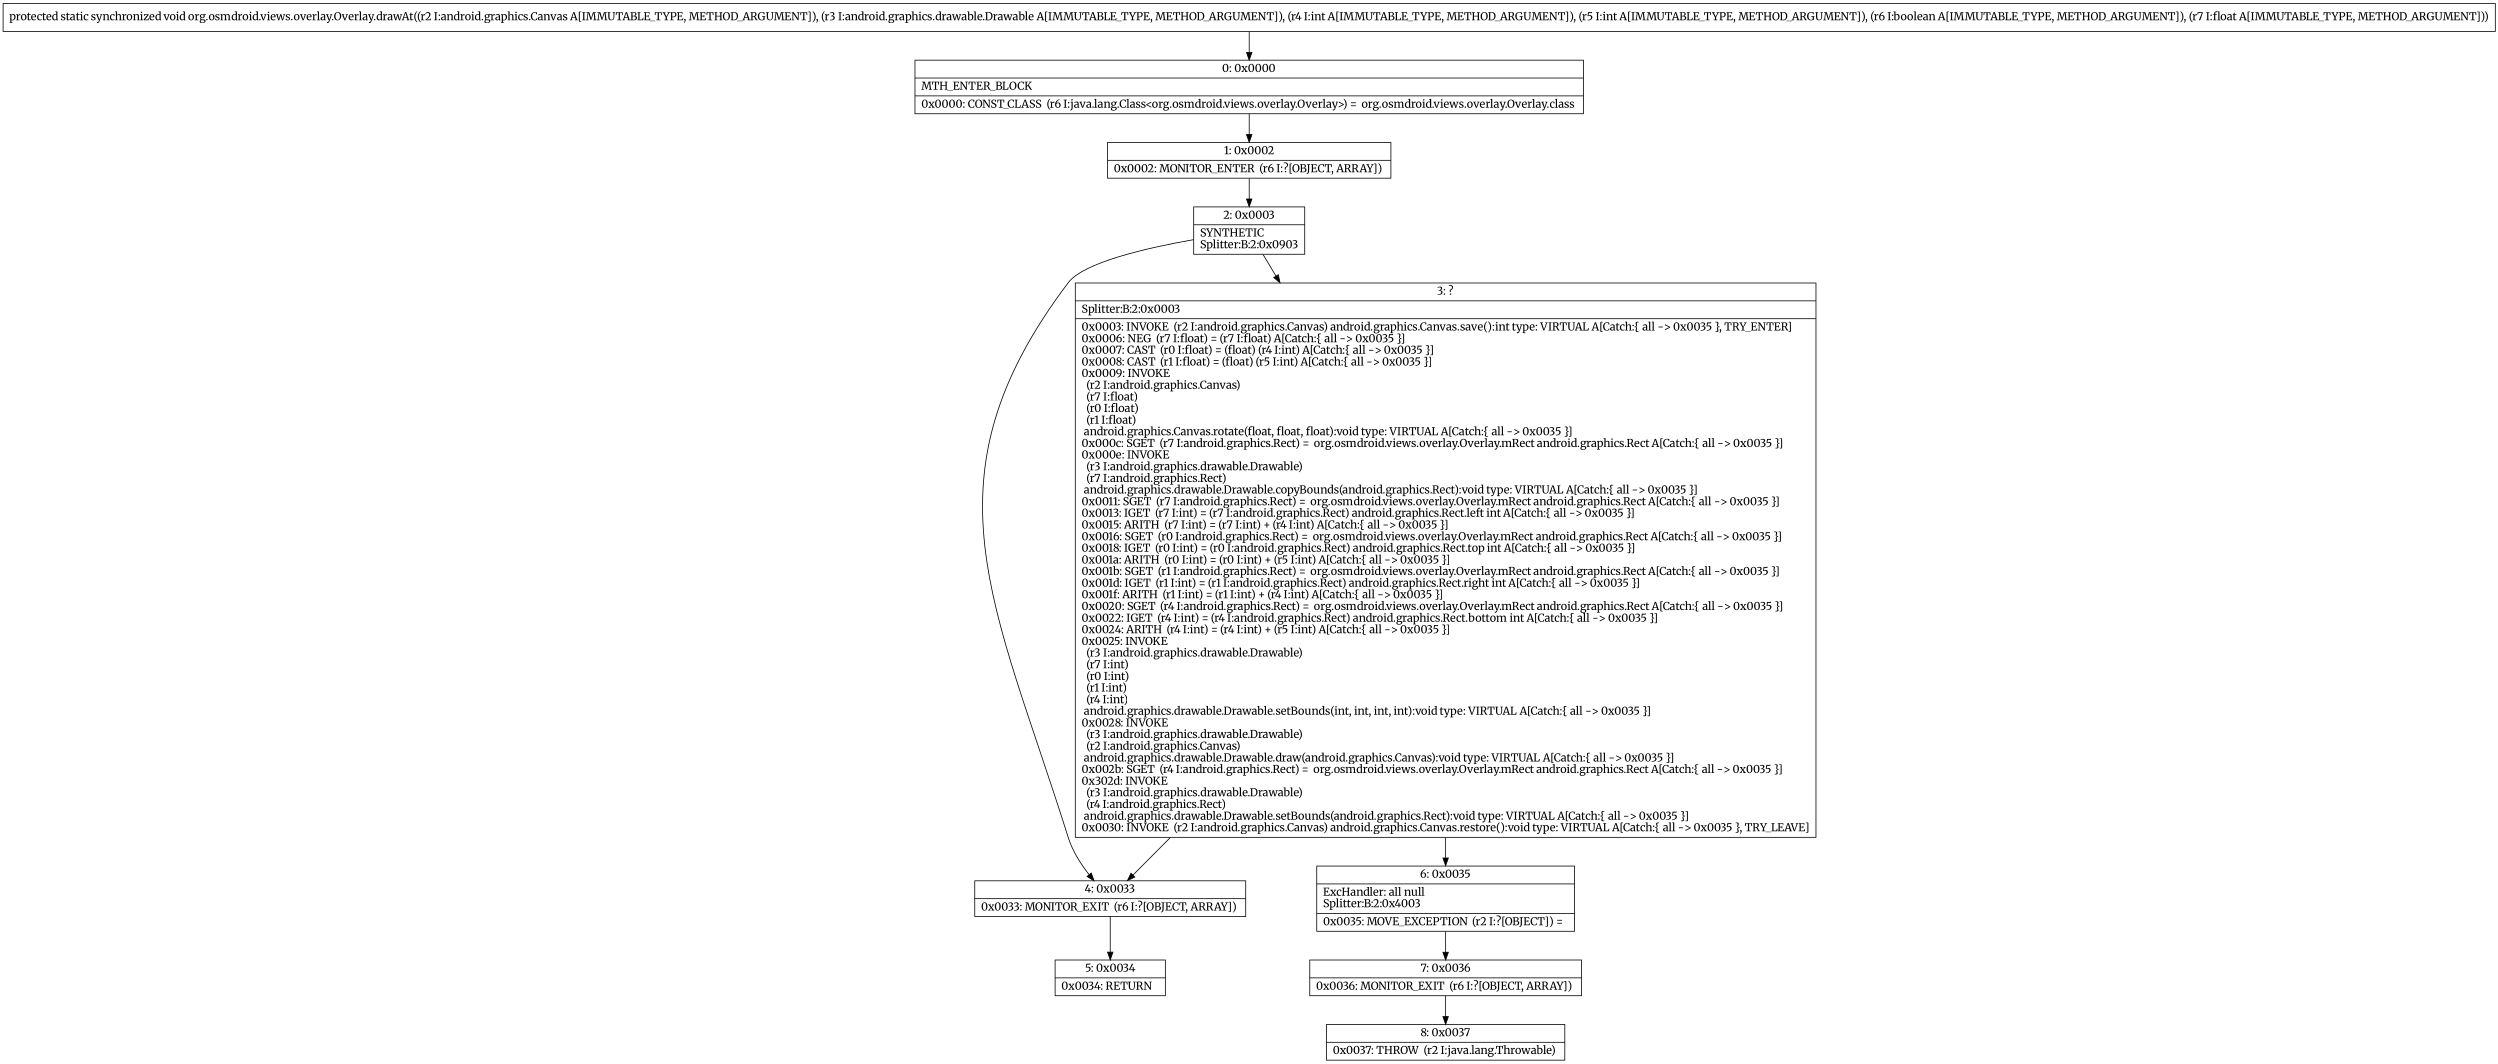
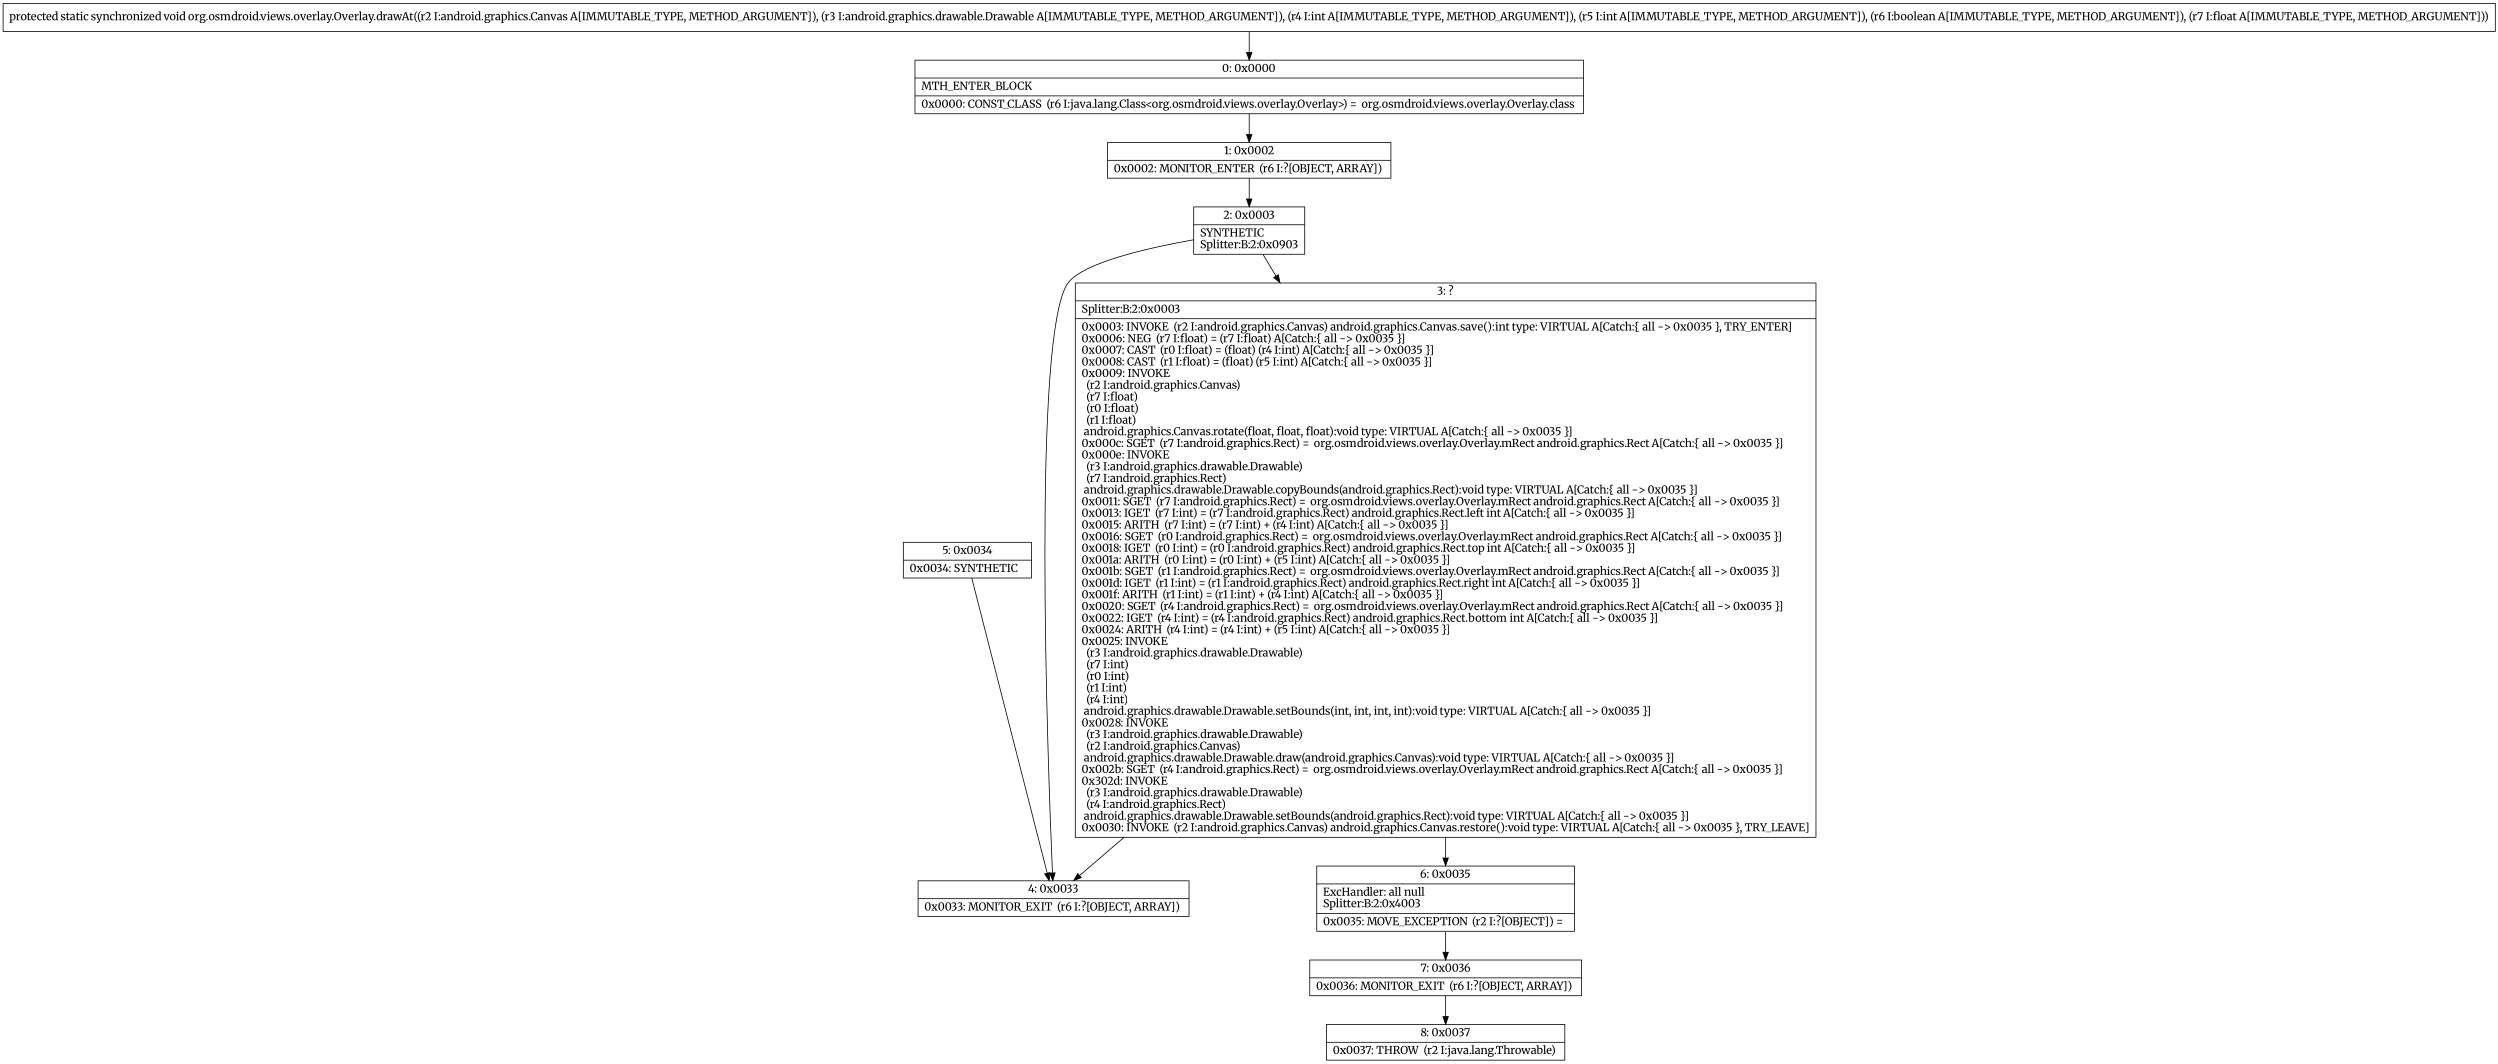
edge "4: 0x0033" -> "5: 0x0034": reversed
node "5: 0x0034": text "0x0034: RETURN" -> "0x0034: SYNTHETIC"
